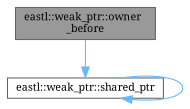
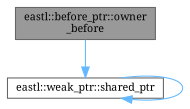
node "eastl::weak_ptr::owner _before": label "eastl::weak_ptr::owner _before" -> "eastl::before_ptr::owner _before"
